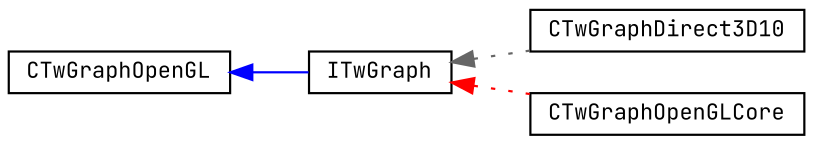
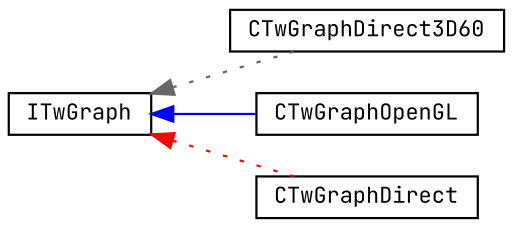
node "CTwGraphDirect3D10": label "CTwGraphDirect3D10" -> "CTwGraphDirect3D60"
edge "ITwGraph" -> "CTwGraphOpenGL": reversed
node "CTwGraphOpenGLCore": label "CTwGraphOpenGLCore" -> "CTwGraphDirect"
